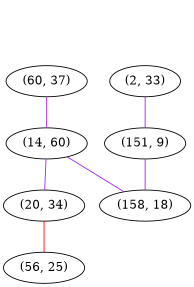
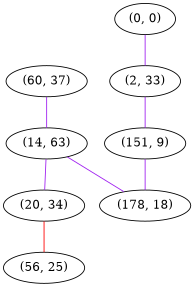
node "(0, 0)": added
node "(14, 60)": label "(14, 60)" -> "(14, 63)"
node "(158, 18)": label "(158, 18)" -> "(178, 18)"
